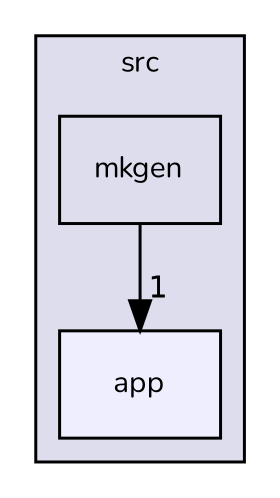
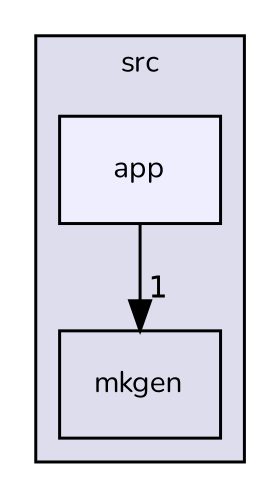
edge "mkgen" -> "app": reversed
